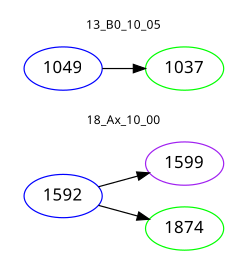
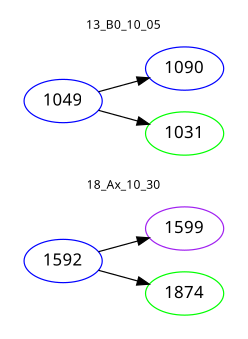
node "1090": added
node "1037": label "1037" -> "1031"
cluster "18_Ax_10_00": label "18_Ax_10_00" -> "18_Ax_10_30"
